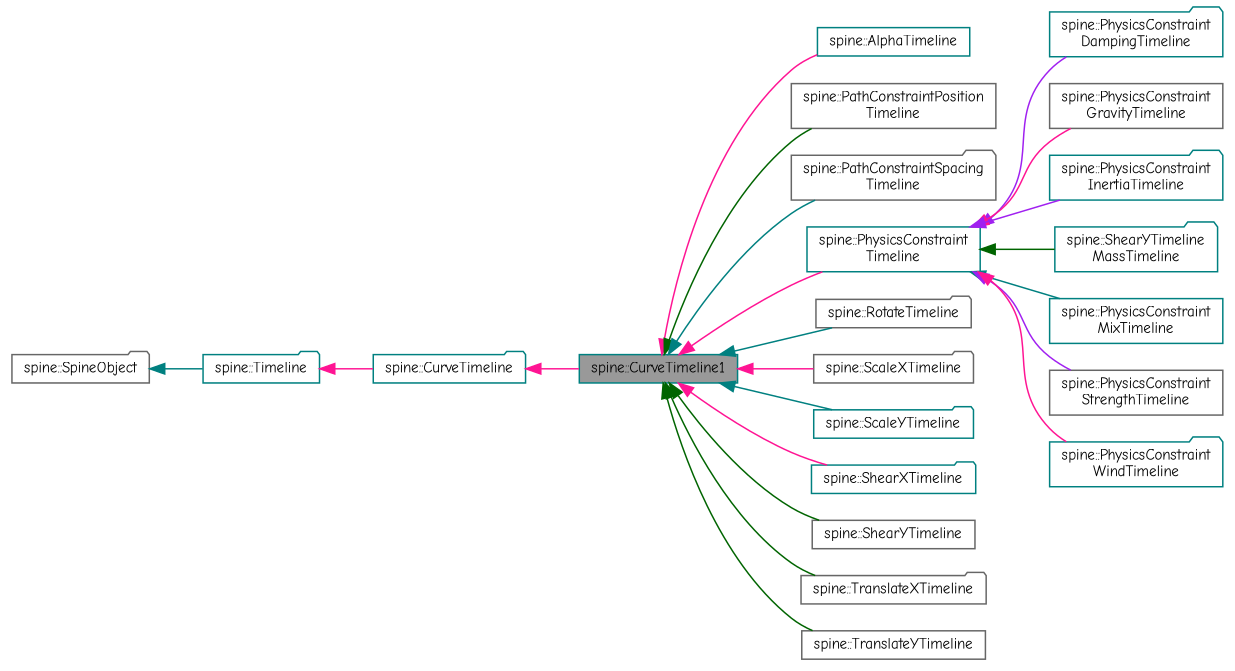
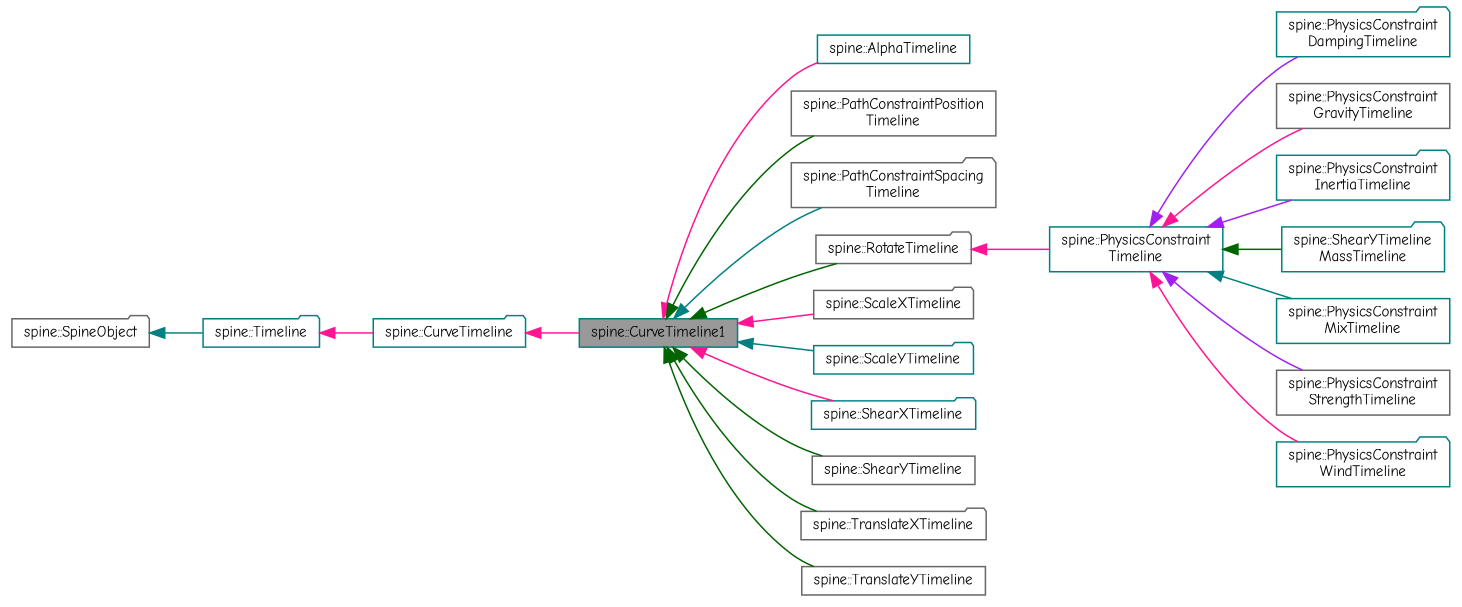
edge "spine::PhysicsConstraint Timeline" -> "spine::CurveTimeline1": now "spine::PhysicsConstraint Timeline" -> "spine::RotateTimeline"
edge "spine::RotateTimeline" -> "spine::CurveTimeline1": color teal -> darkgreen
